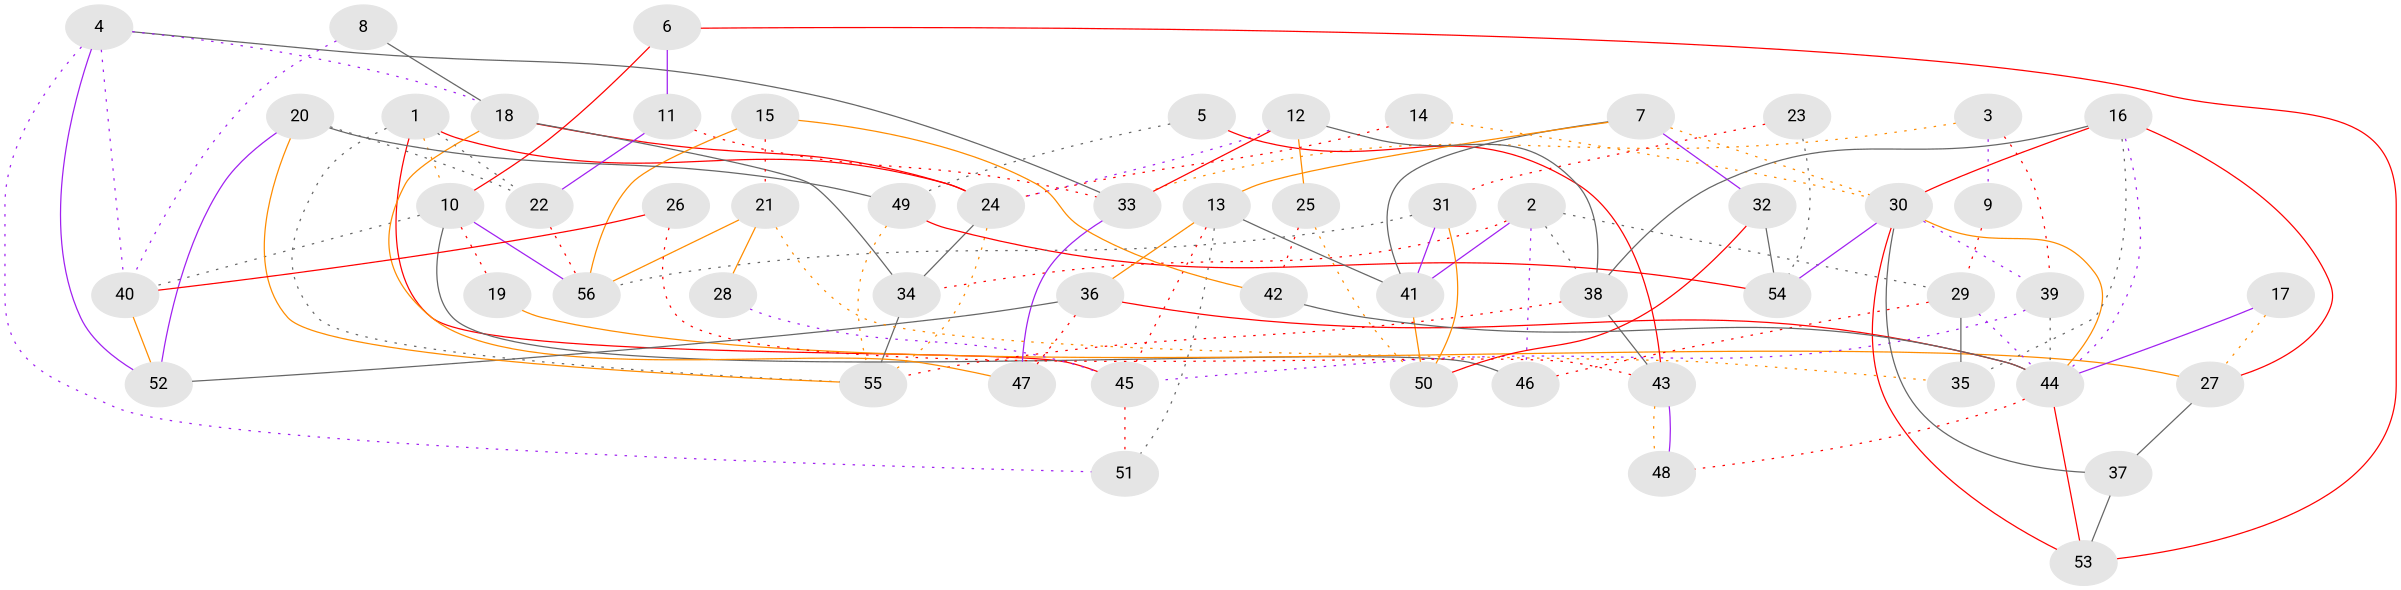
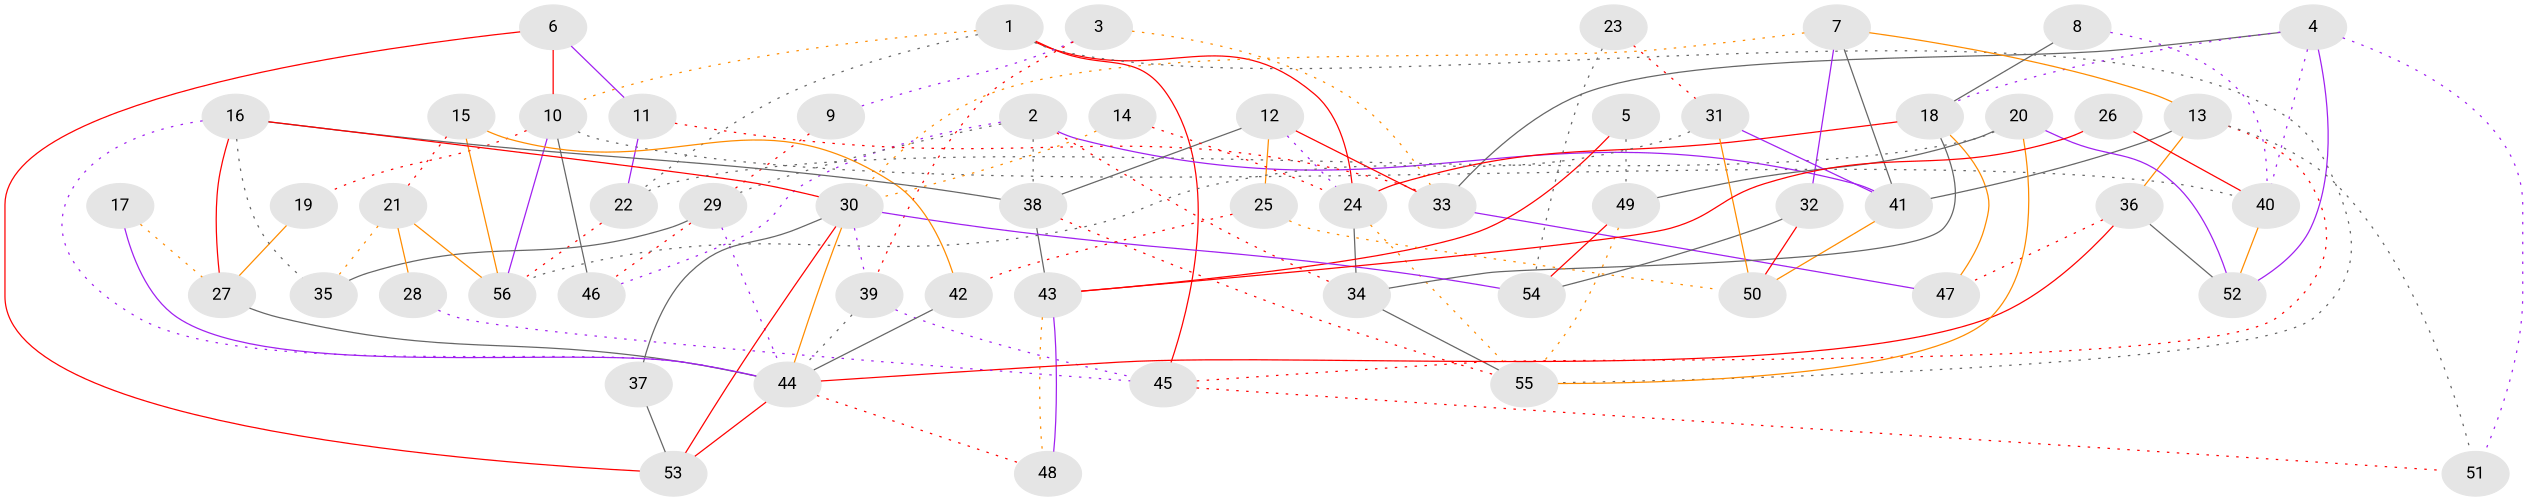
edge "26" -- "43": style dotted -> solid
edge "27" -- "37": now "27" -- "44"
